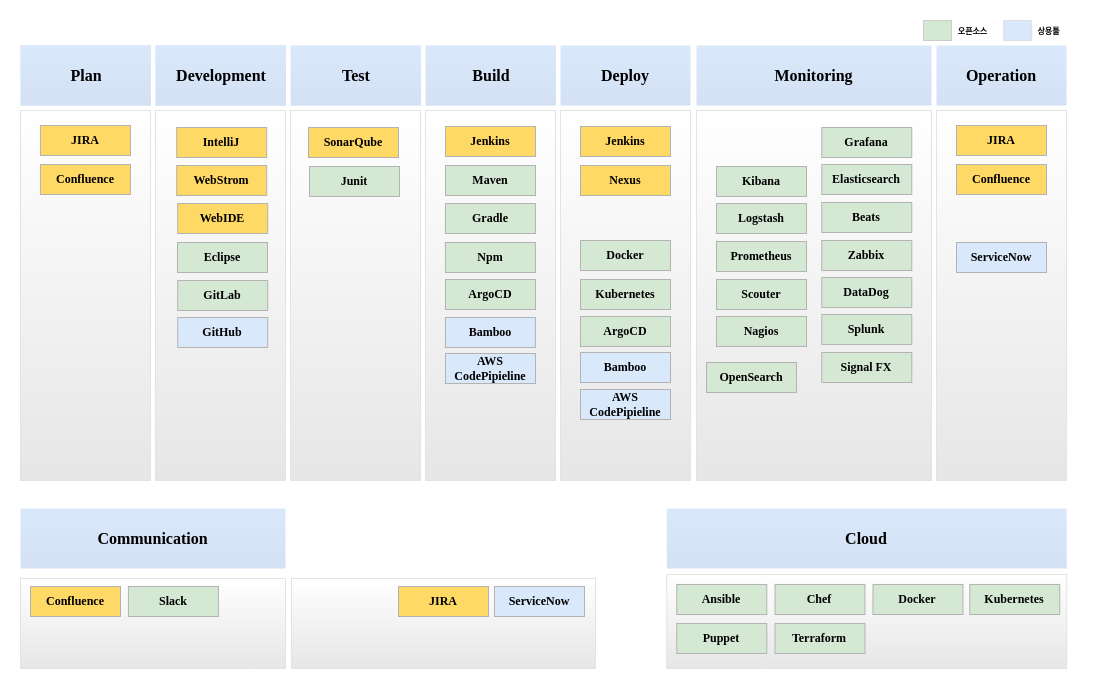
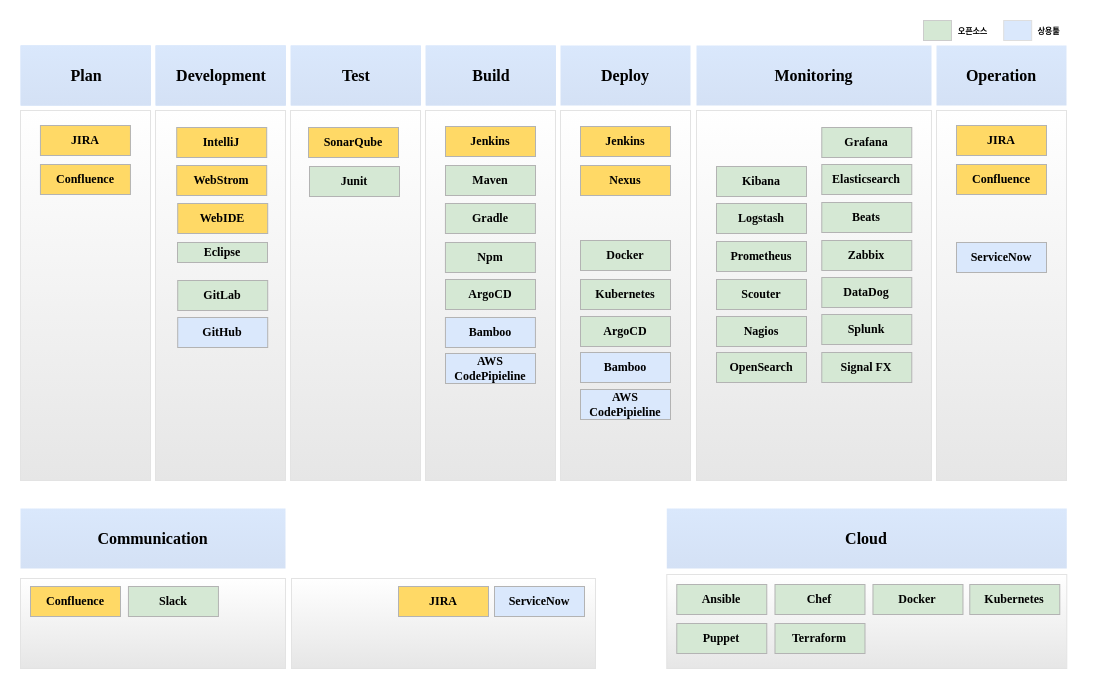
node "Eclipse": size 90x30 -> 90x20
node "OpenSearch": moved (752, 378) -> (762, 368)
